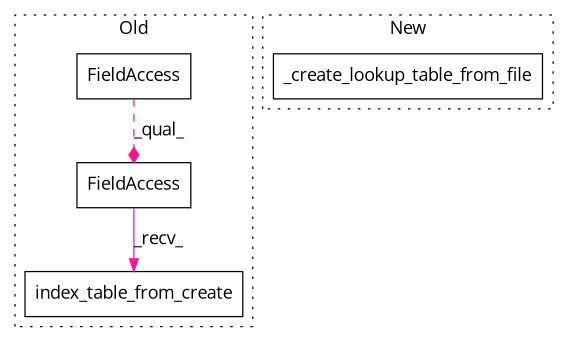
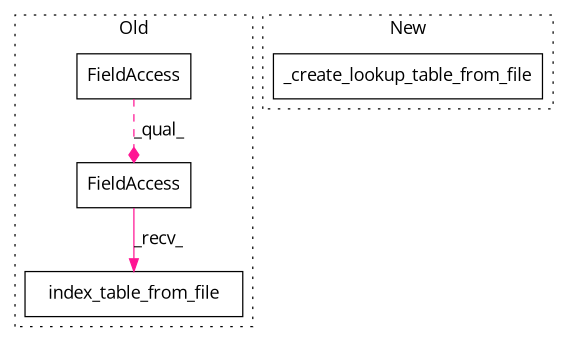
node "index_table_from_create": label "index_table_from_create" -> "index_table_from_file"
